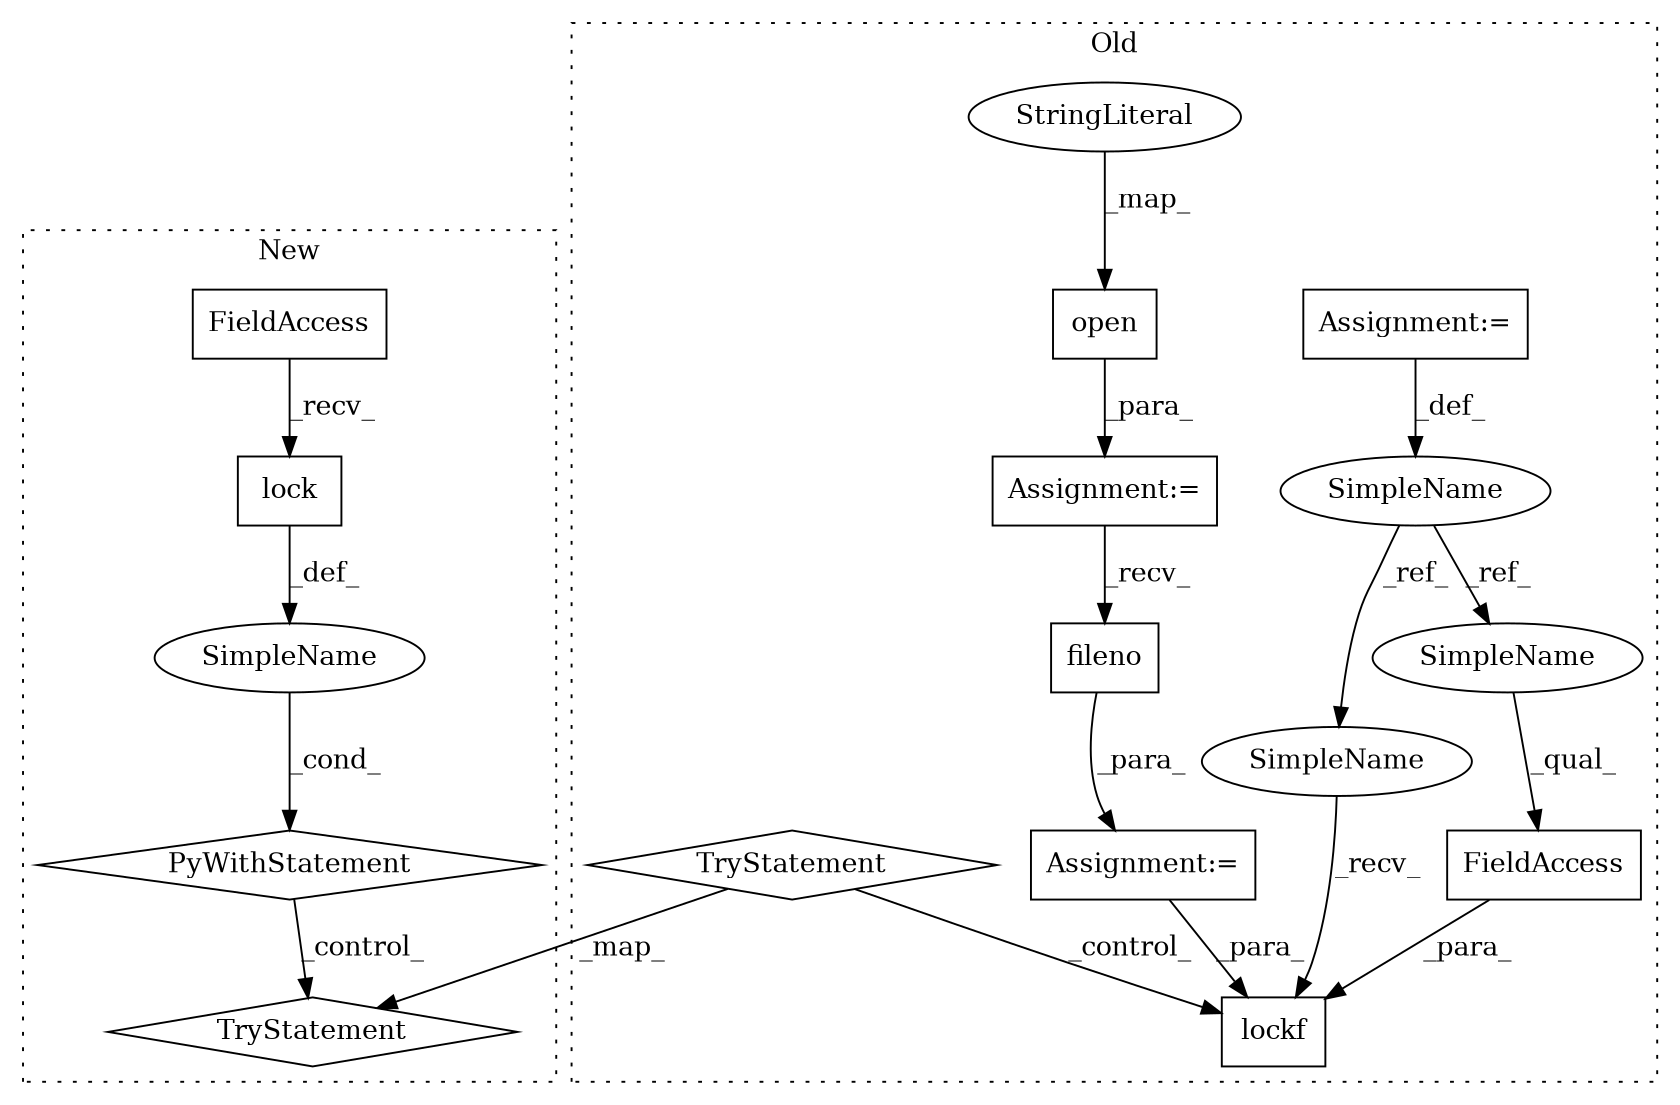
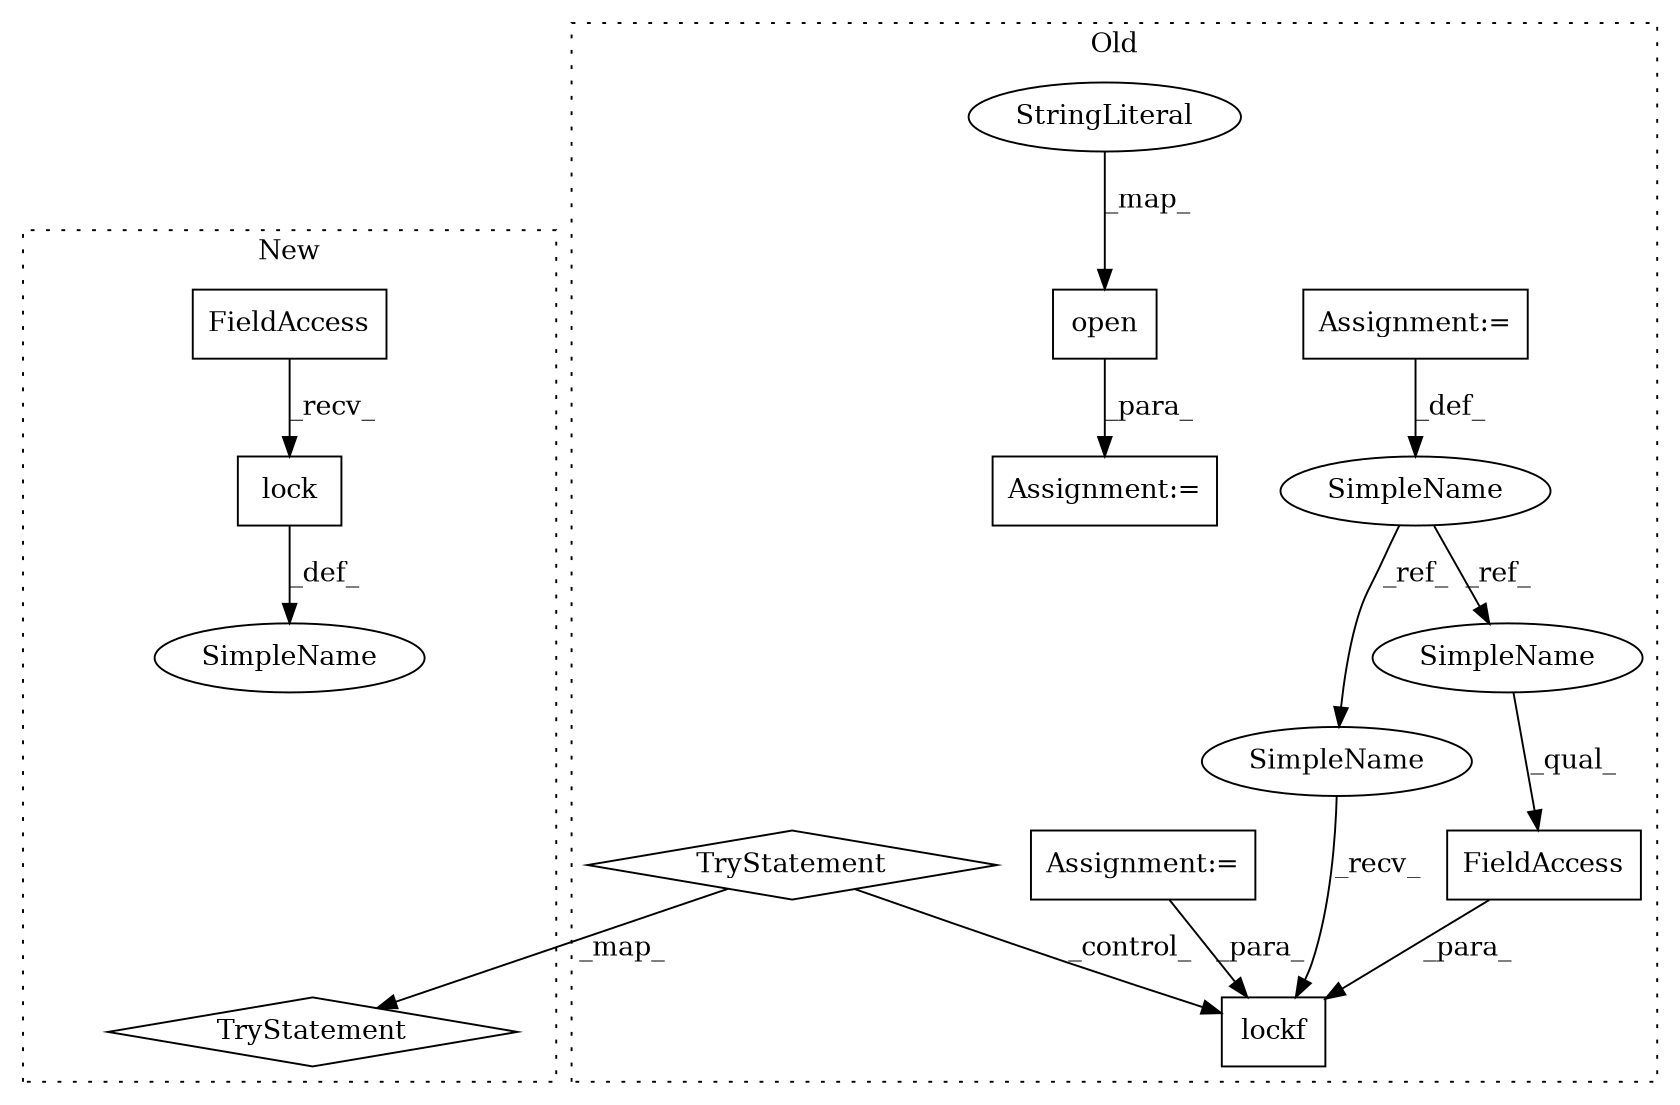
node "fileno": removed
node "PyWithStatement": removed
